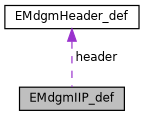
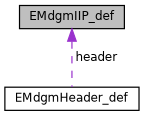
edge "EMdgmIIP_def" -> "EMdgmHeader_def": reversed
